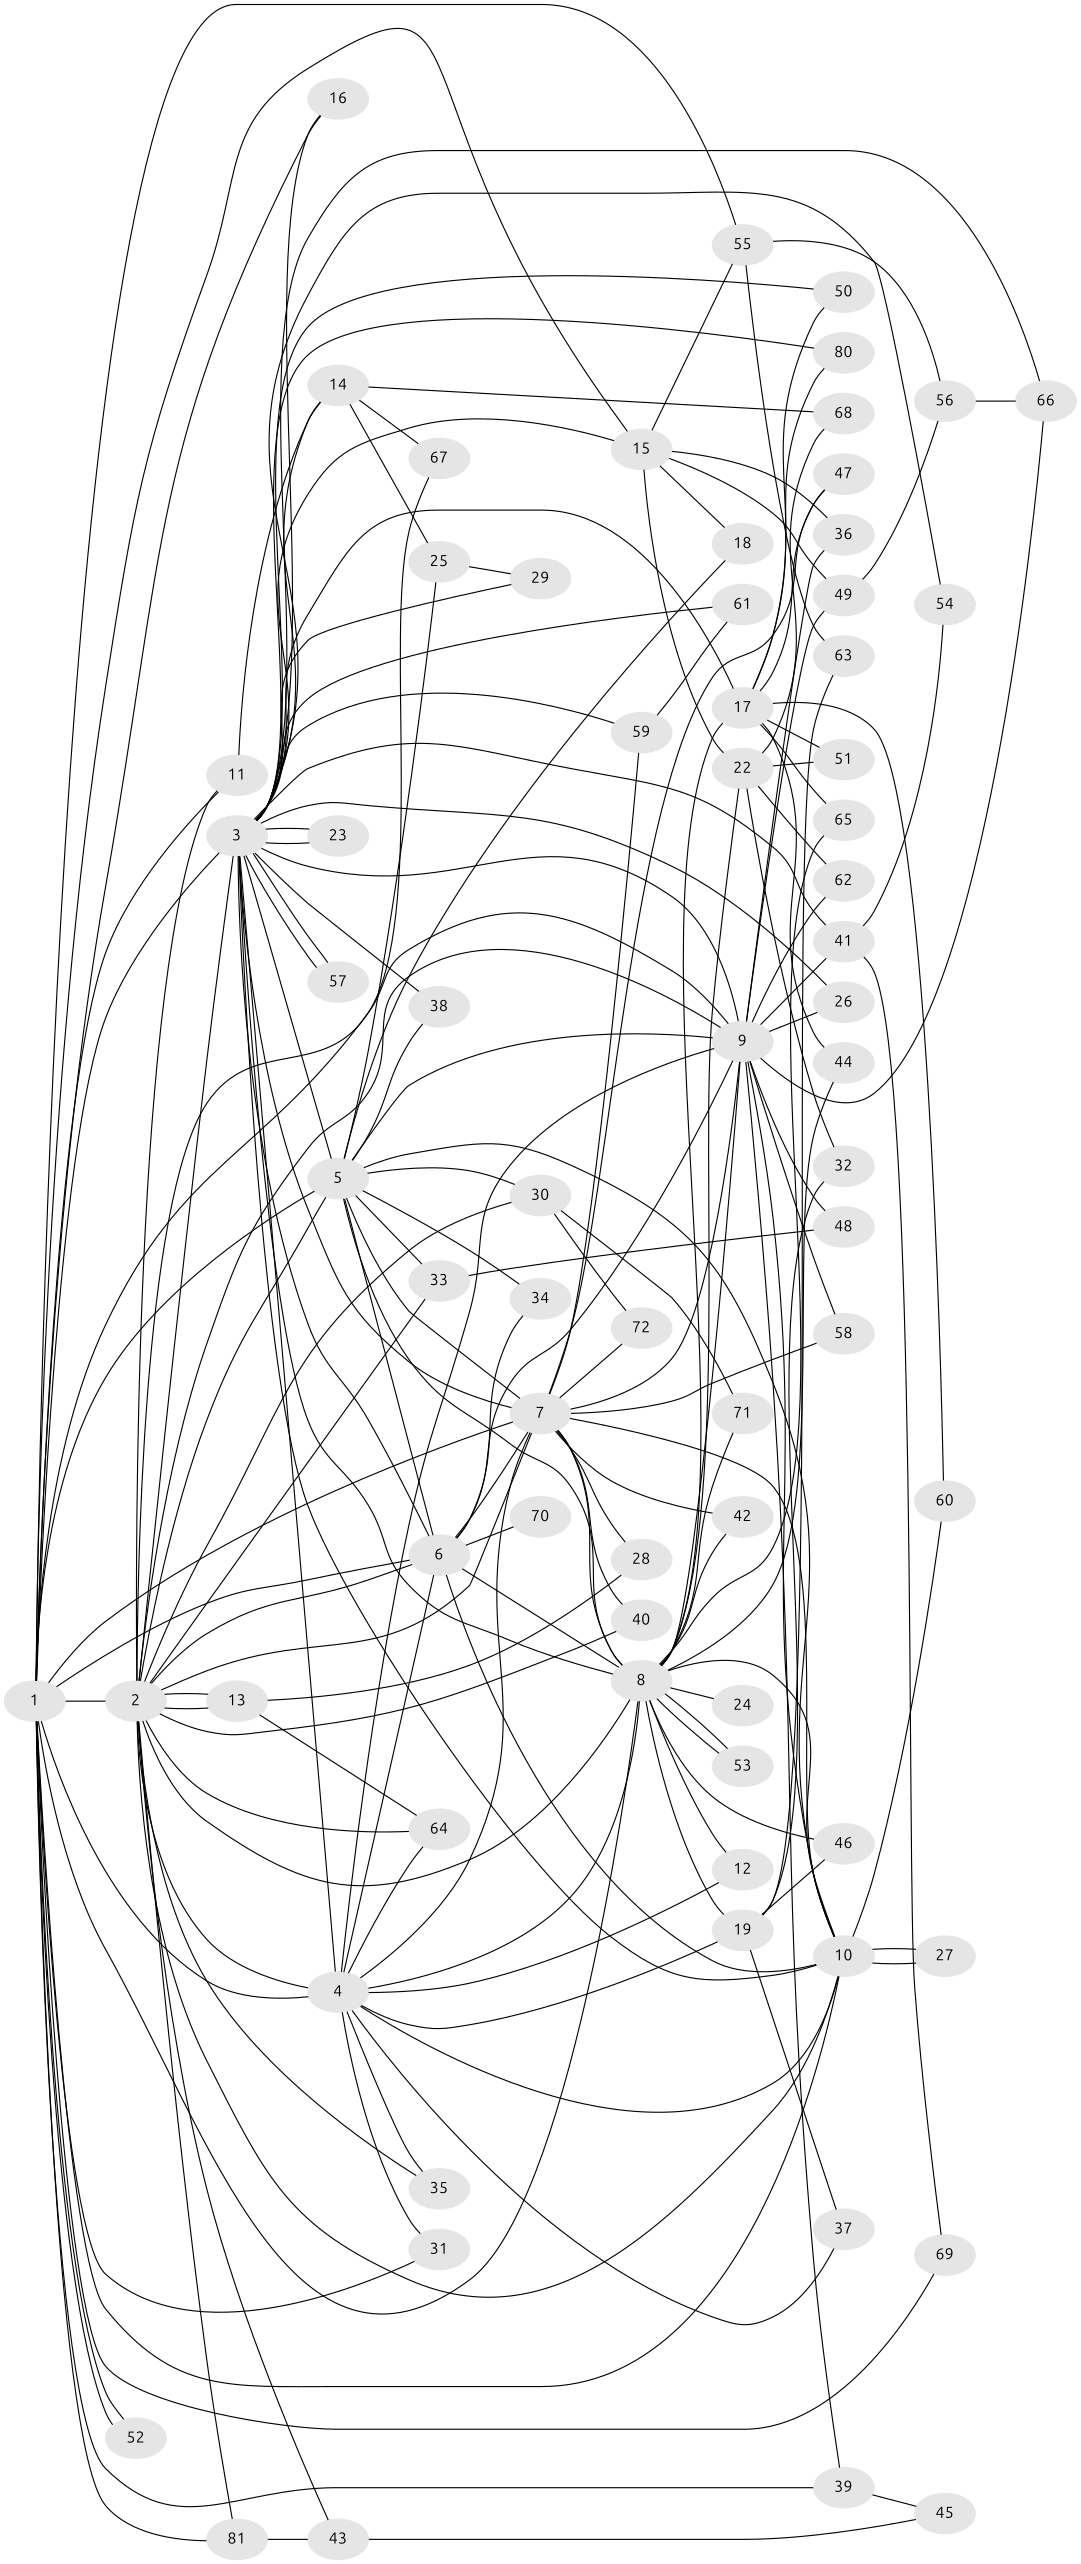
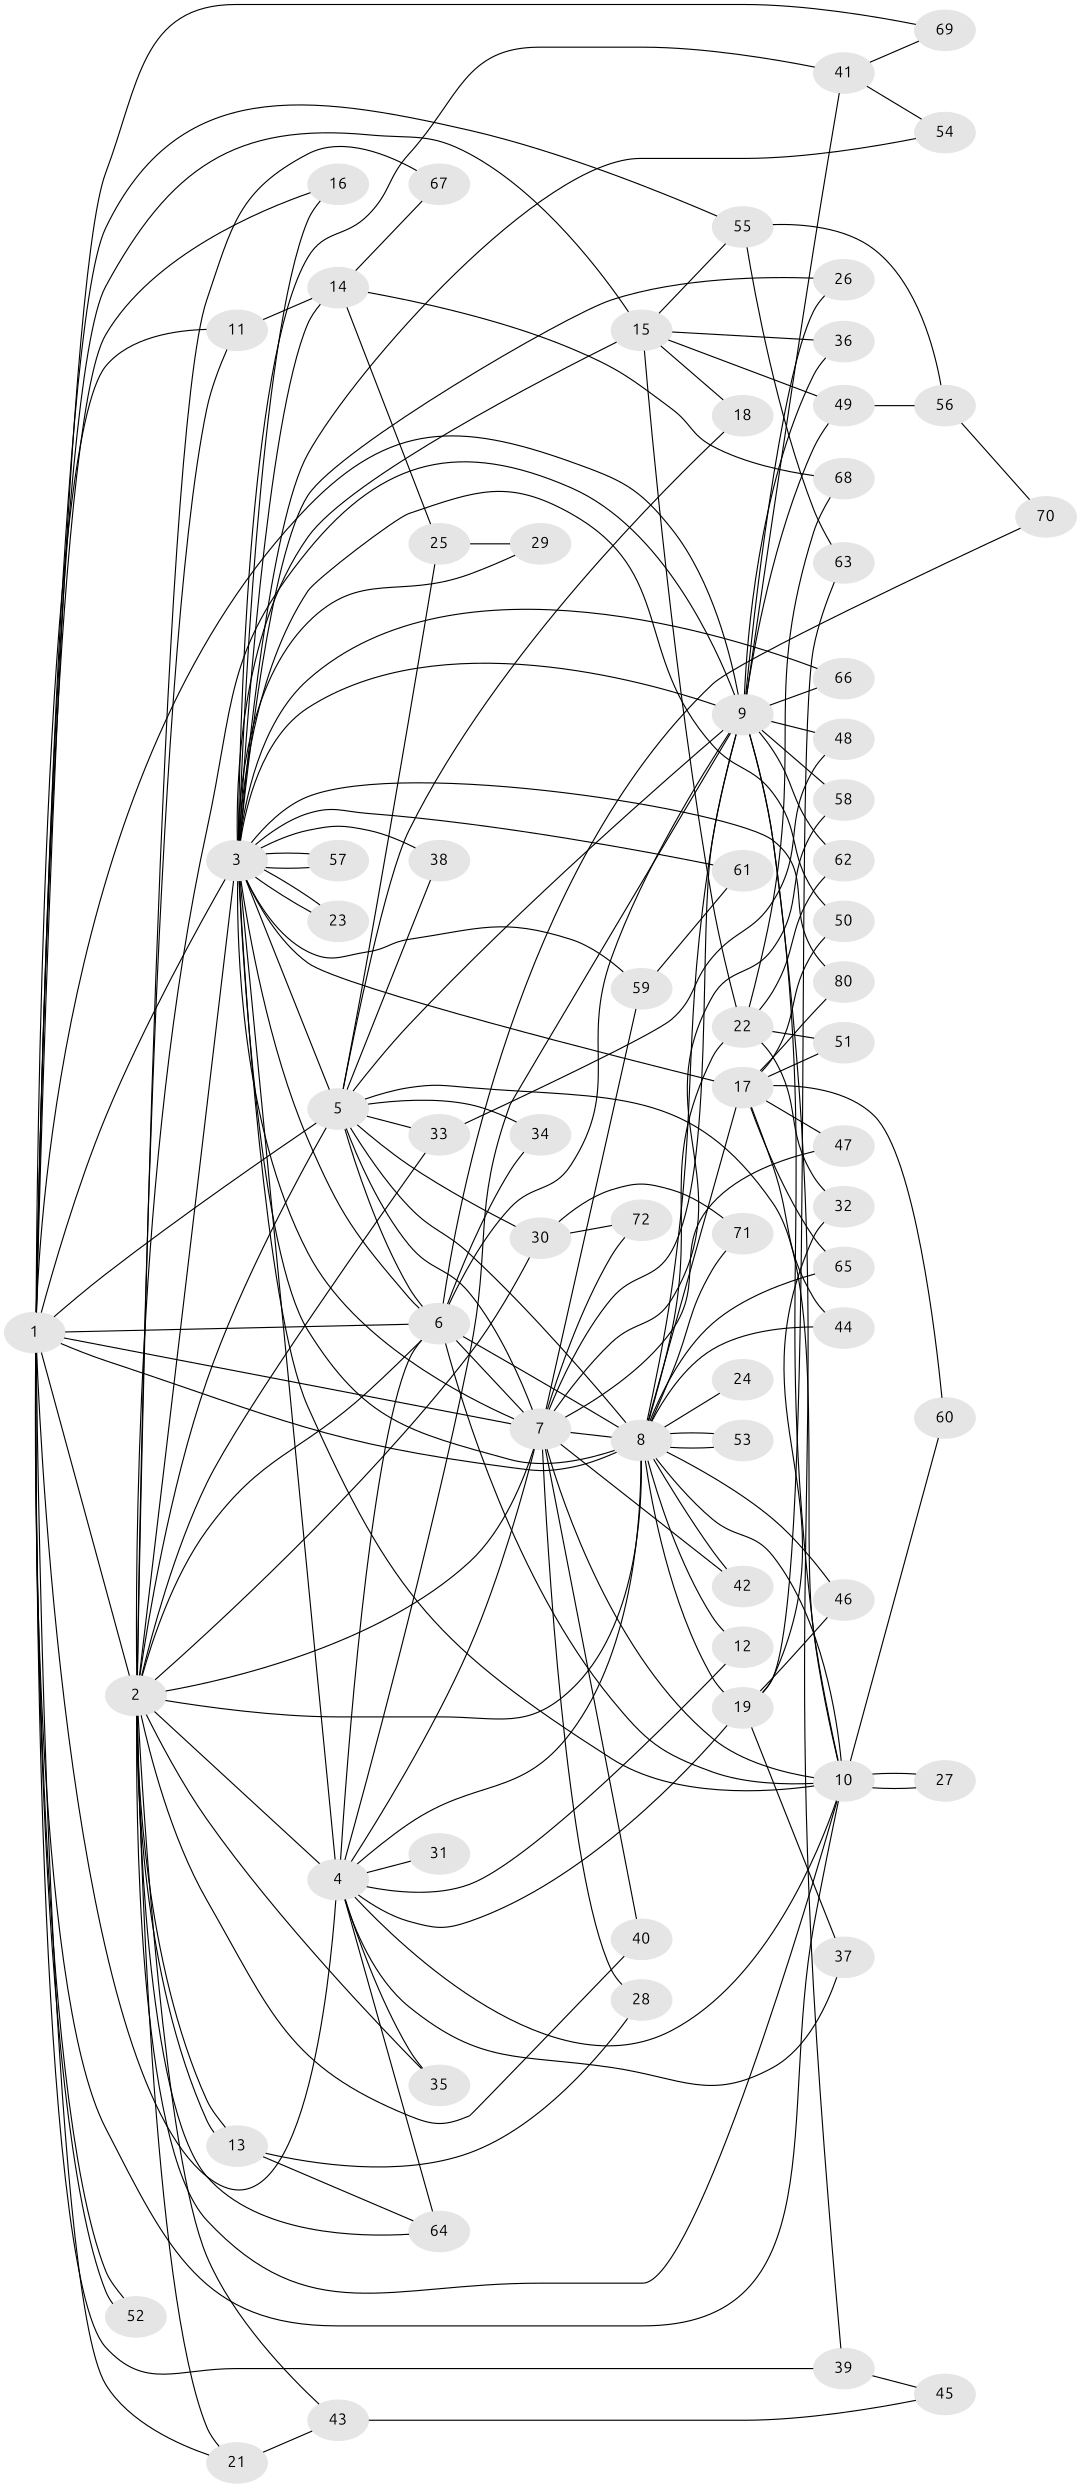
edge "56" -- "66": now "56" -- "70"
edge "1" -- "31": removed
node "81": label "81" -> "21"
